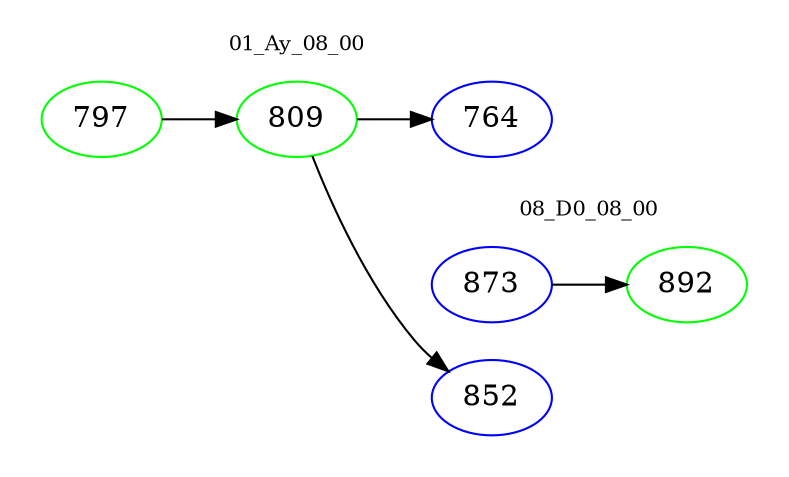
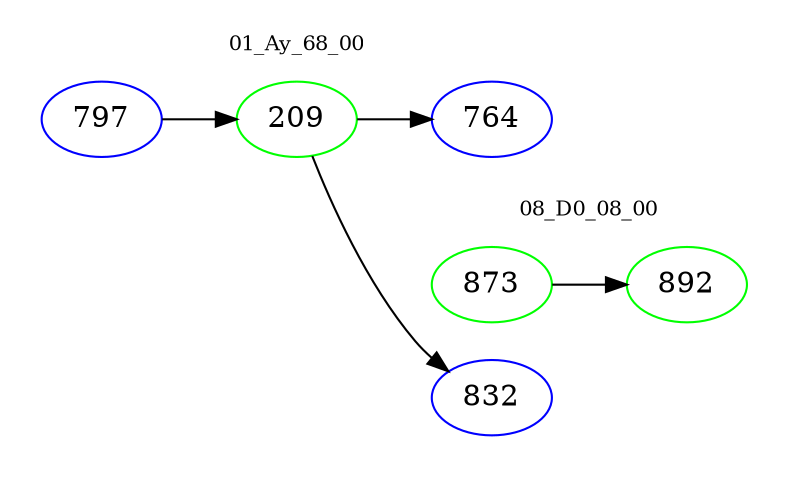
cluster "01_Ay_08_00": label "01_Ay_08_00" -> "01_Ay_68_00"
node "797": color green -> blue
node "809": label "809" -> "209"
node "873": color blue -> green
node "852": label "852" -> "832"
